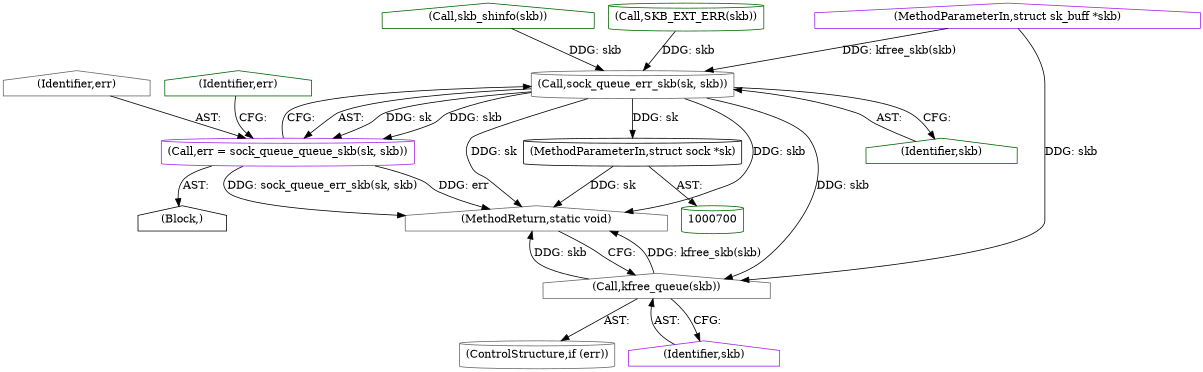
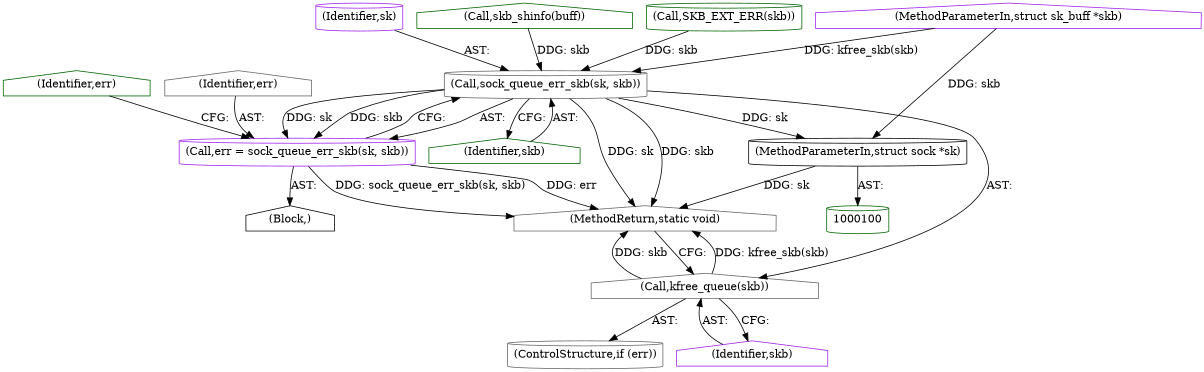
node "(Identifier,sk)": added
node "(Call,skb_shinfo(skb))": label "(Call,skb_shinfo(skb))" -> "(Call,skb_shinfo(buff))"
node "(Call,err = sock_queue_queue_skb(sk, skb))": label "(Call,err = sock_queue_queue_skb(sk, skb))" -> "(Call,err = sock_queue_err_skb(sk, skb))"
edge "(Call,sock_queue_err_skb(sk, skb))" -> "(Call,kfree_queue(skb))": label "DDG: skb" -> "AST: "
node "1000700": label "1000700" -> "1000100"
edge "(MethodParameterIn,struct sk_buff *skb)" -> "(Call,kfree_queue(skb))": now "(MethodParameterIn,struct sk_buff *skb)" -> "(MethodParameterIn,struct sock *sk)"
